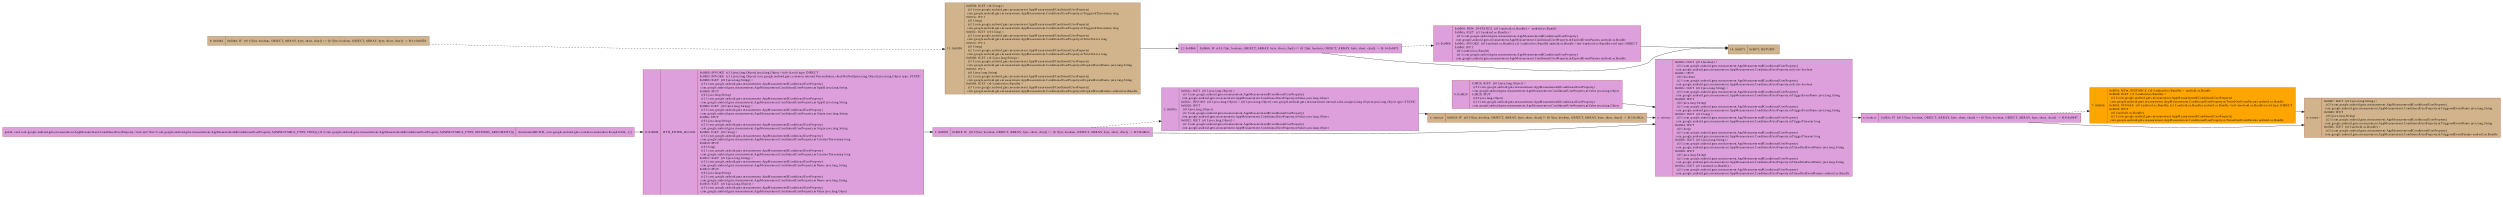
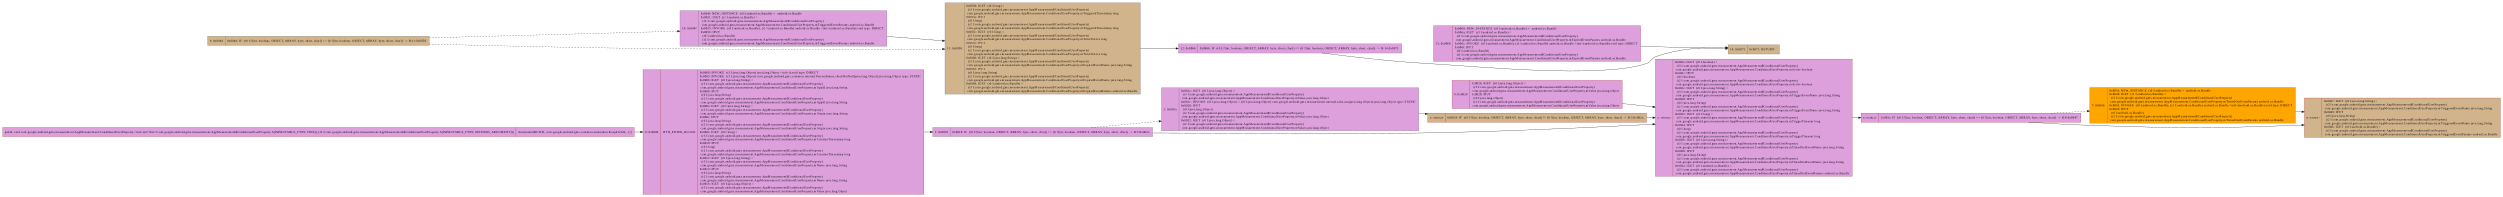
node "10: 0x004f": added
edge "12: 0x0066" -> "13: 0x0068": removed
